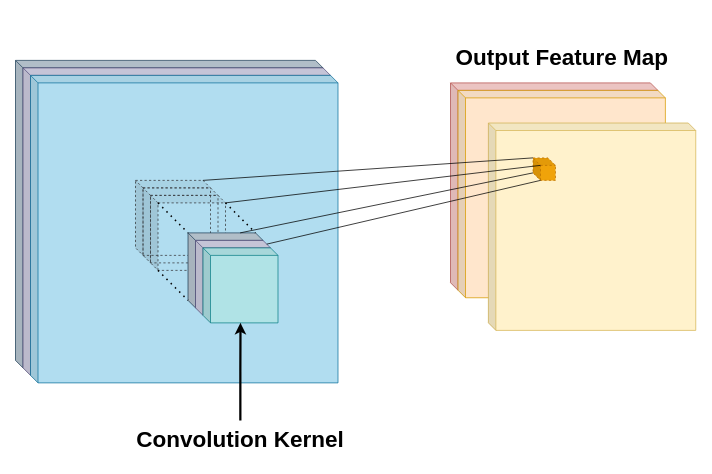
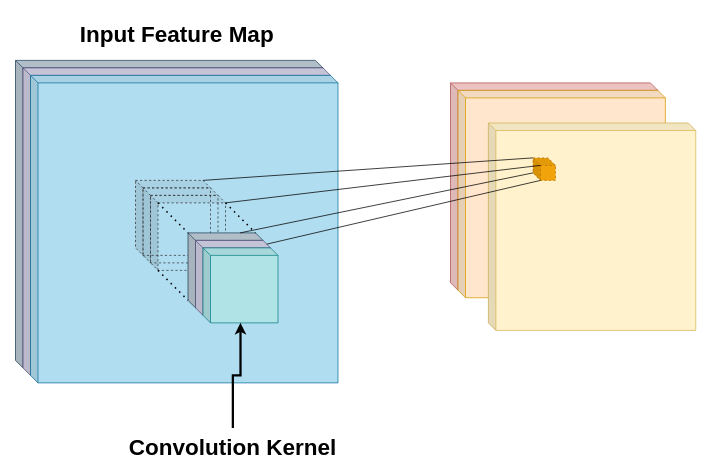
node "Input Feature Map": added
node "Output Feature Map": removed
node "Convolution Kernel": moved (240, 439) -> (233, 447)
